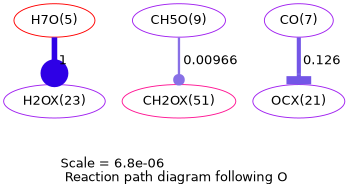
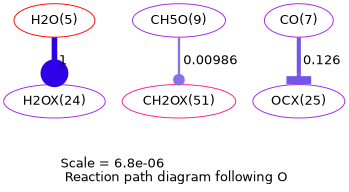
node "H7O(5)": label "H7O(5)" -> "H2O(5)"
edge "CH5O(9)" -> "CH2OX(51)": label " 0.00966" -> " 0.00986"
node "H2OX(23)": label "H2OX(23)" -> "H2OX(24)"
node "OCX(21)": label "OCX(21)" -> "OCX(25)"
